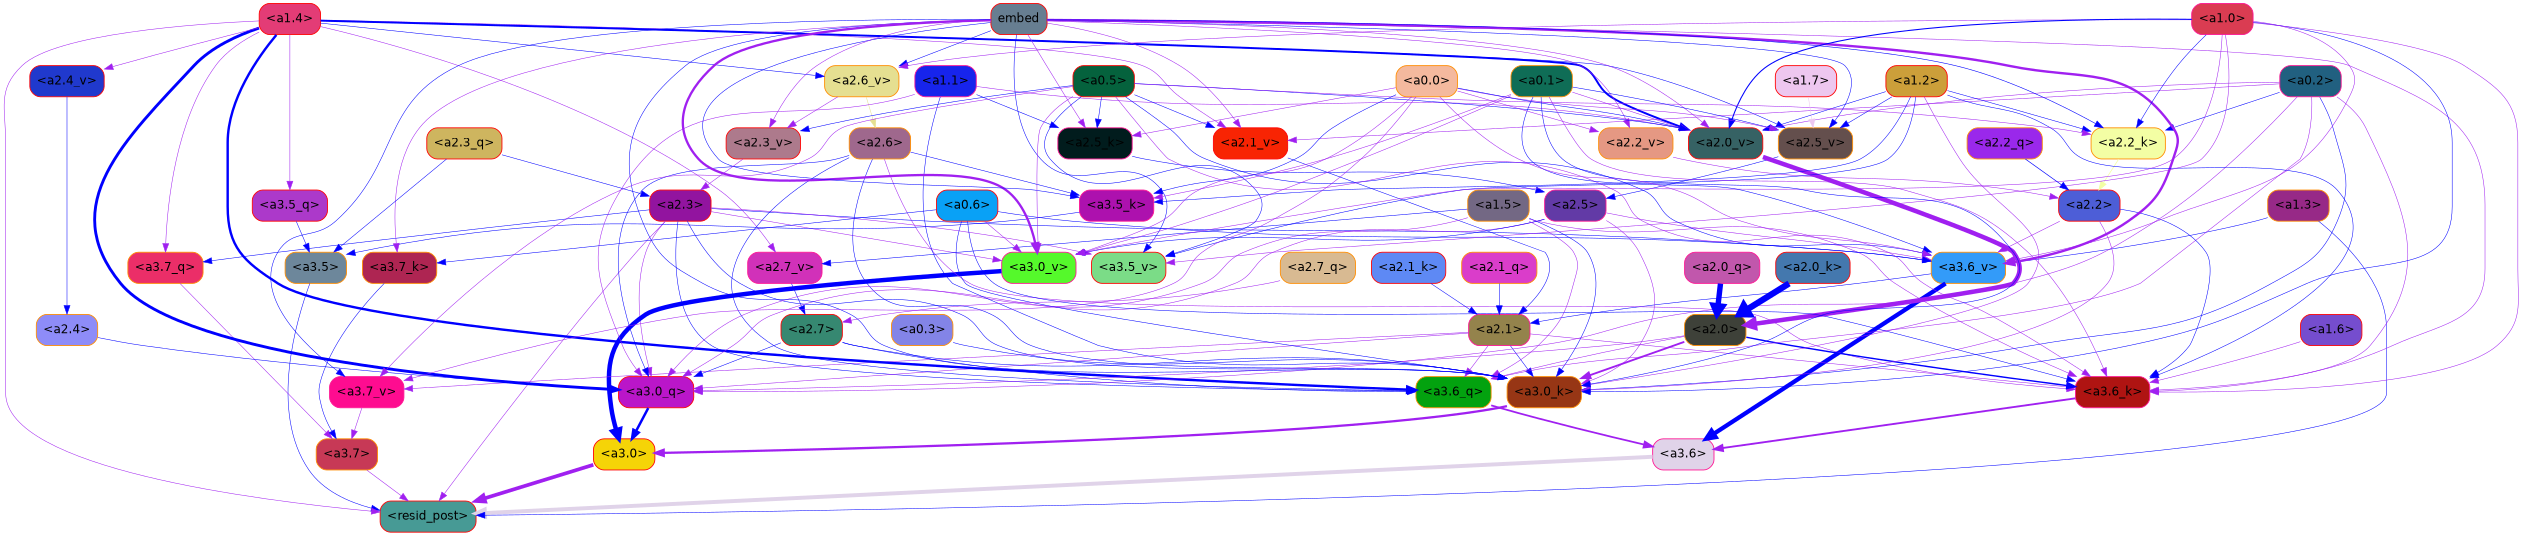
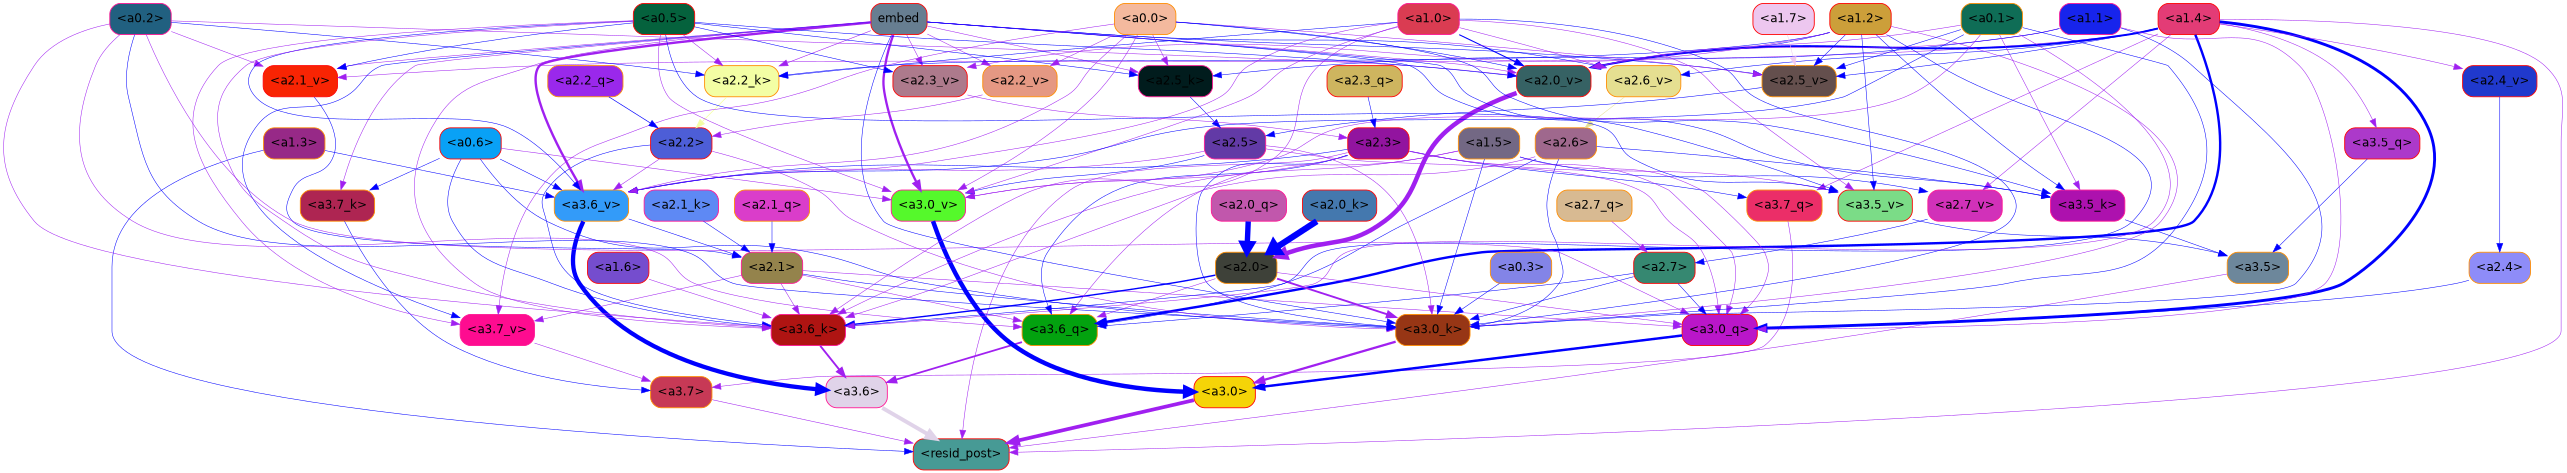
edge "embed" -> "<a2.2_k>": color blue -> purple
edge "<a2.6_v>" -> "<a2.3_v>": now "<a1.2>" -> "<a2.3_v>"
edge "<a2.6>" -> "<a3.0_q>": removed
edge "<a2.3_q>" -> "<a3.5>": now "<a3.5_v>" -> "<a3.5>"
node "<a2.1_k>": color red -> deeppink
edge "<a3.5>" -> "<resid_post>": color blue -> purple
